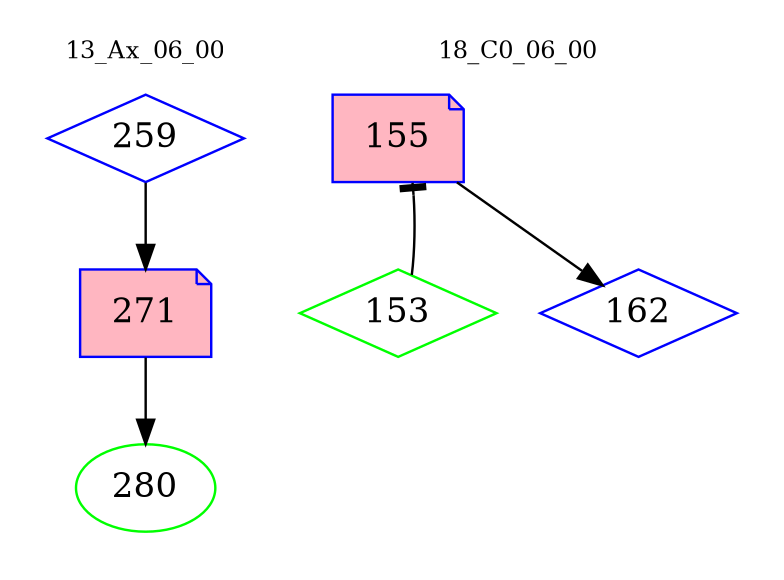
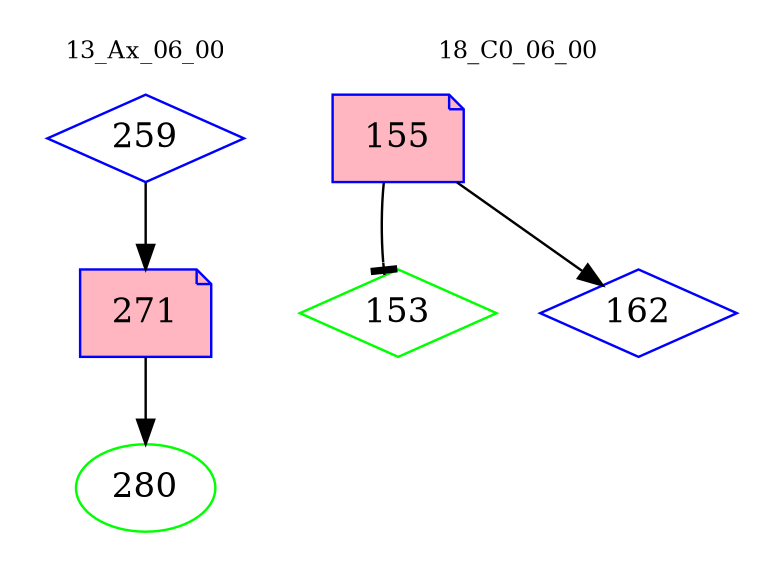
edge "153" -> "155": reversed
